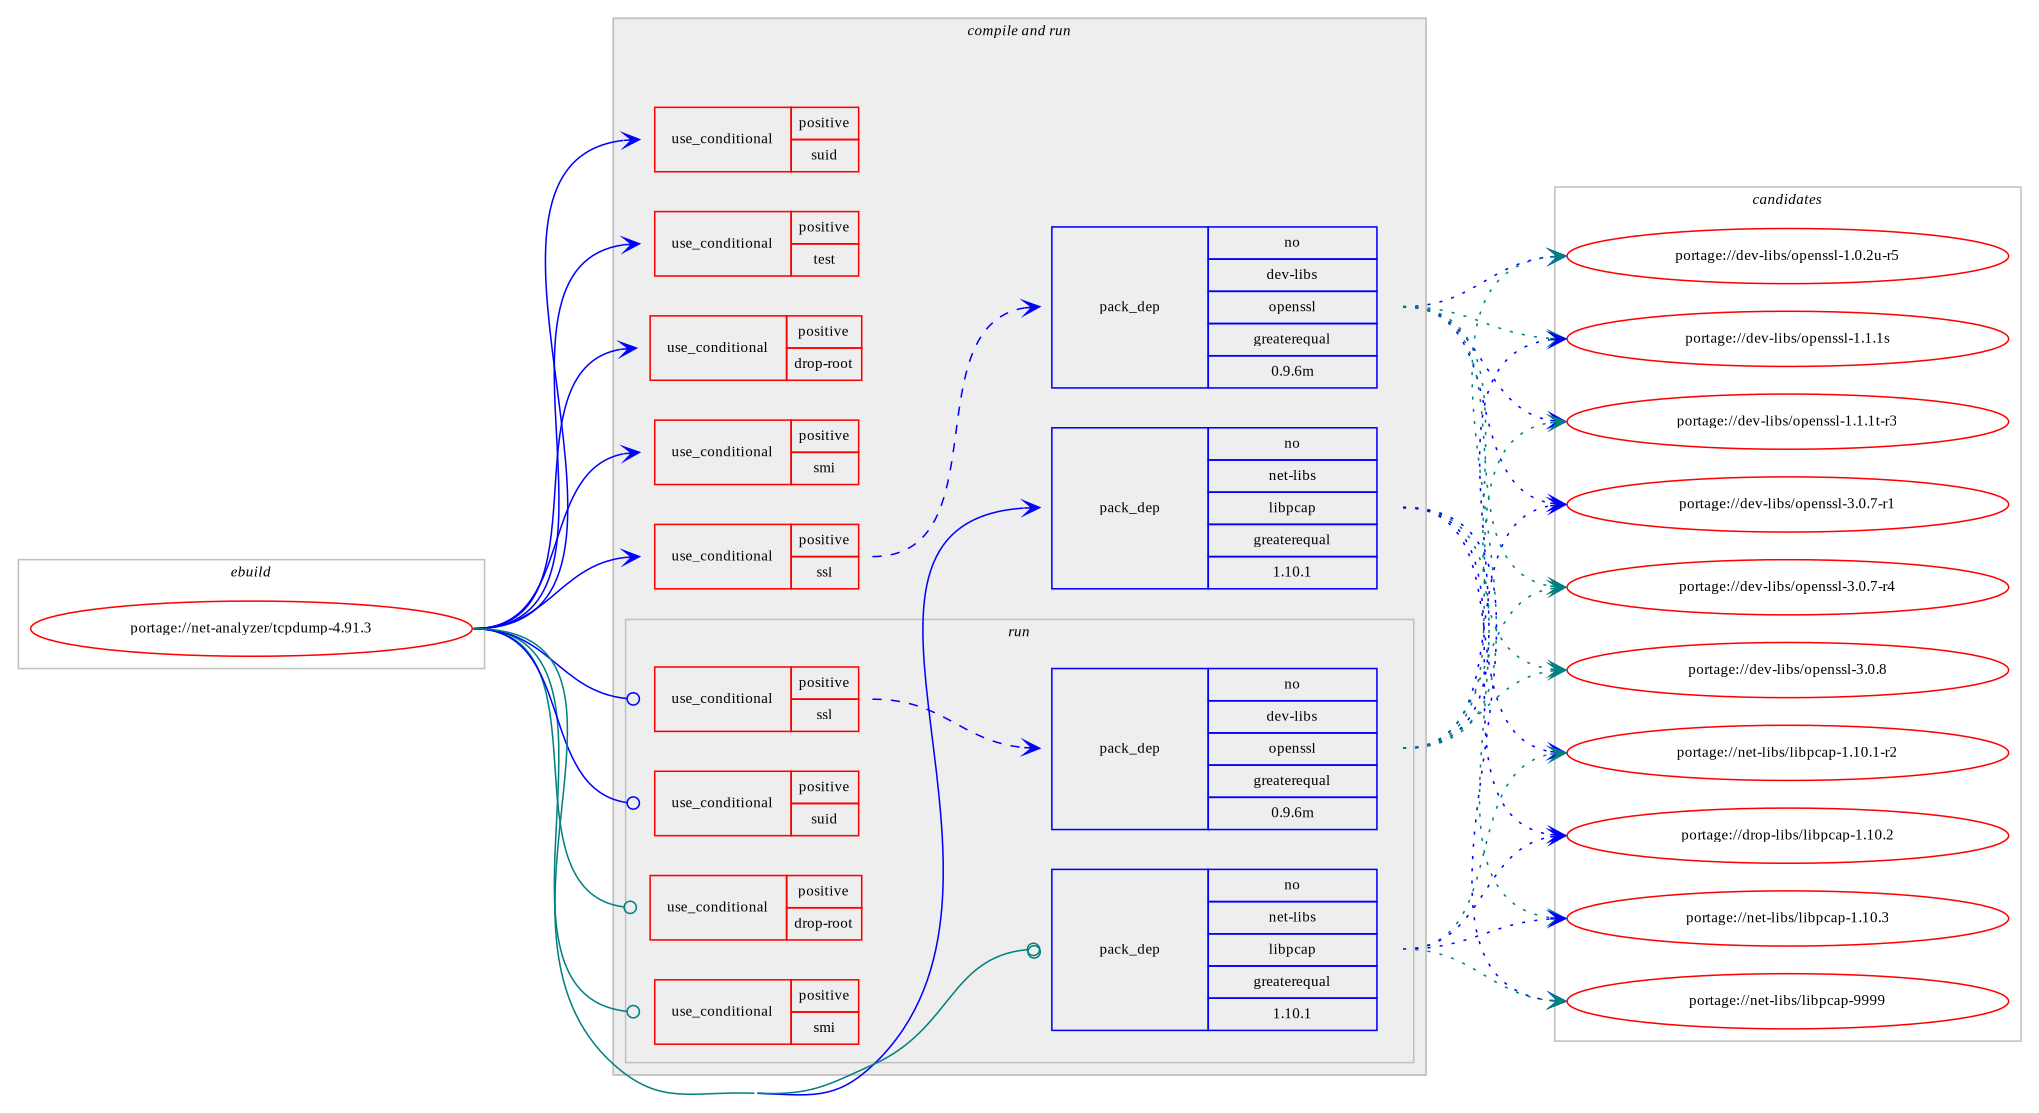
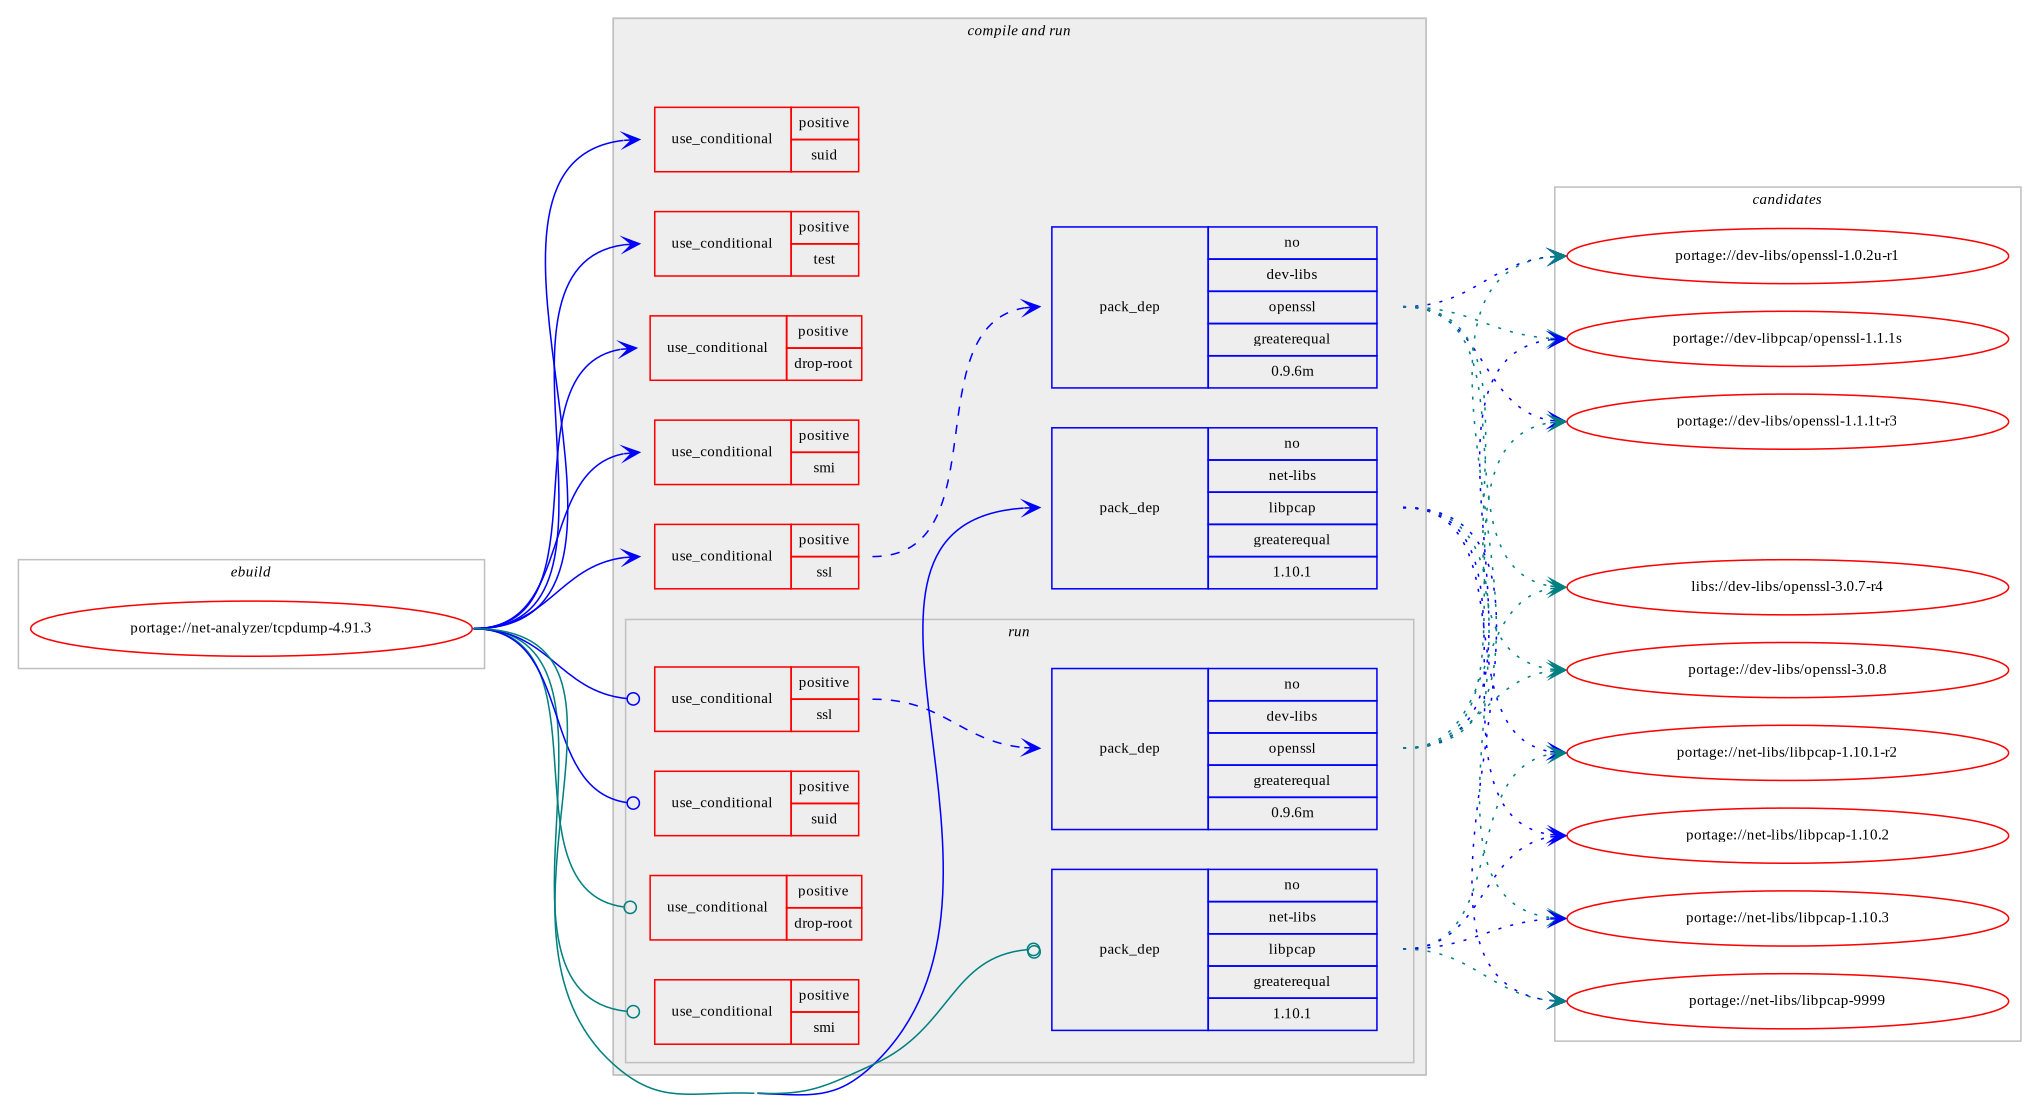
node "portage://dev-libs/openssl-1.0.2u-r5": label "portage://dev-libs/openssl-1.0.2u-r5" -> "portage://dev-libs/openssl-1.0.2u-r1"
node "portage://dev-libs/openssl-1.1.1s": label "portage://dev-libs/openssl-1.1.1s" -> "portage://dev-libpcap/openssl-1.1.1s"
node "portage://dev-libs/openssl-3.0.7-r1": removed
node "portage://dev-libs/openssl-3.0.7-r4": label "portage://dev-libs/openssl-3.0.7-r4" -> "libs://dev-libs/openssl-3.0.7-r4"
node "portage://drop-libs/libpcap-1.10.2": label "portage://drop-libs/libpcap-1.10.2" -> "portage://net-libs/libpcap-1.10.2"
